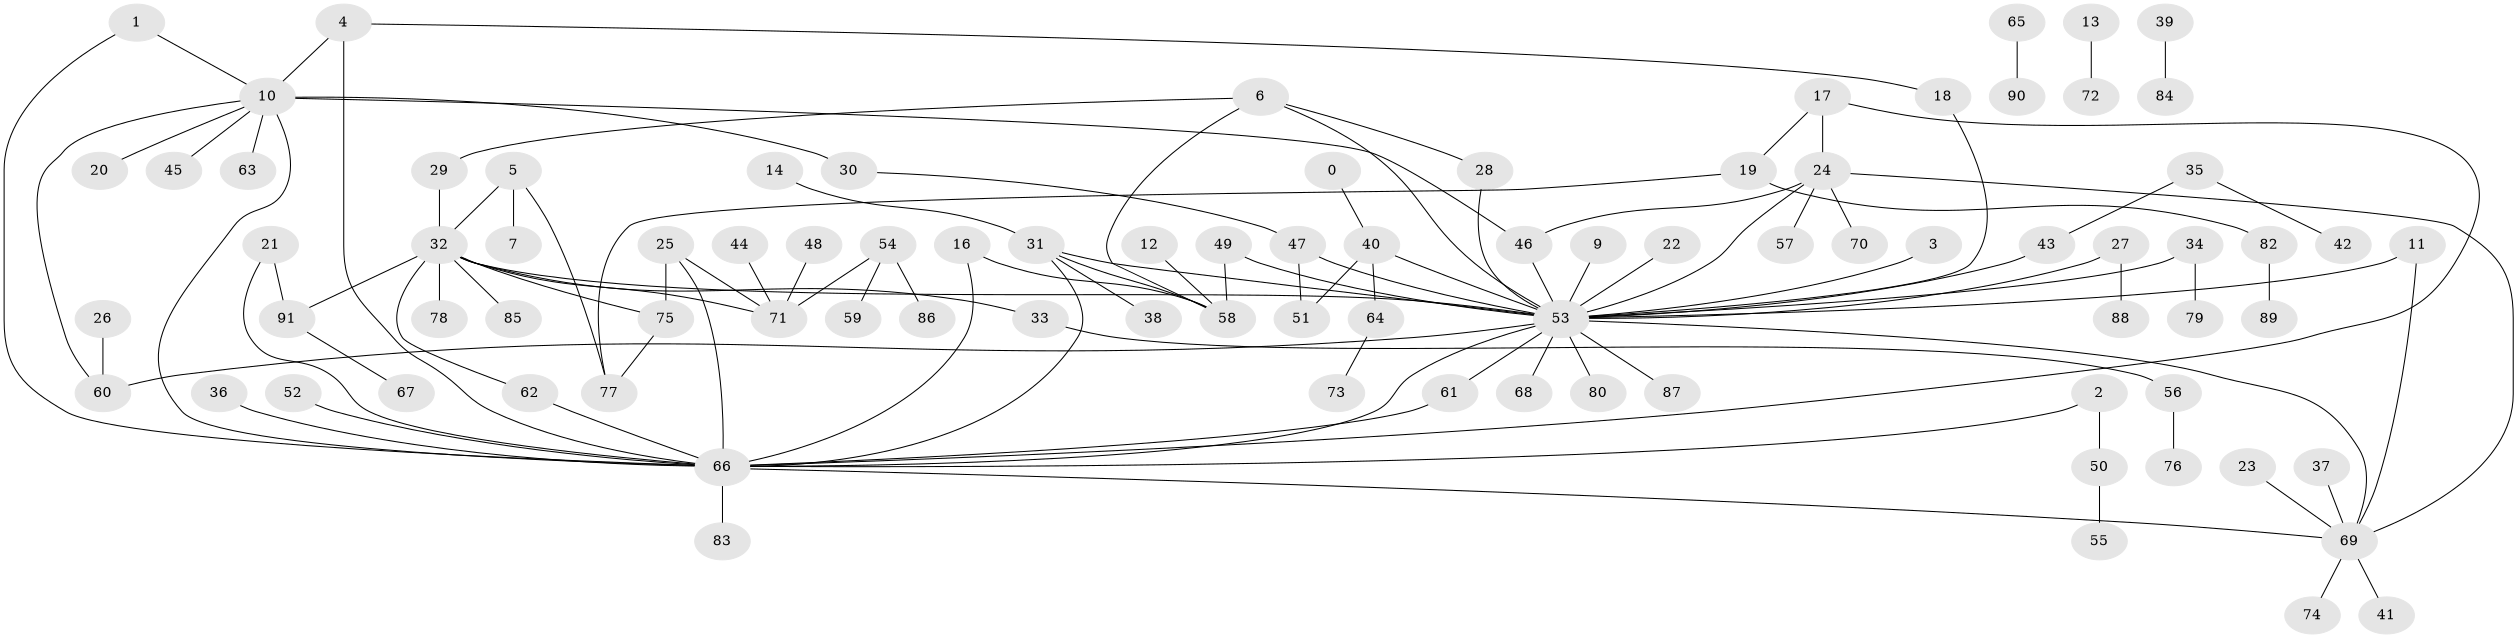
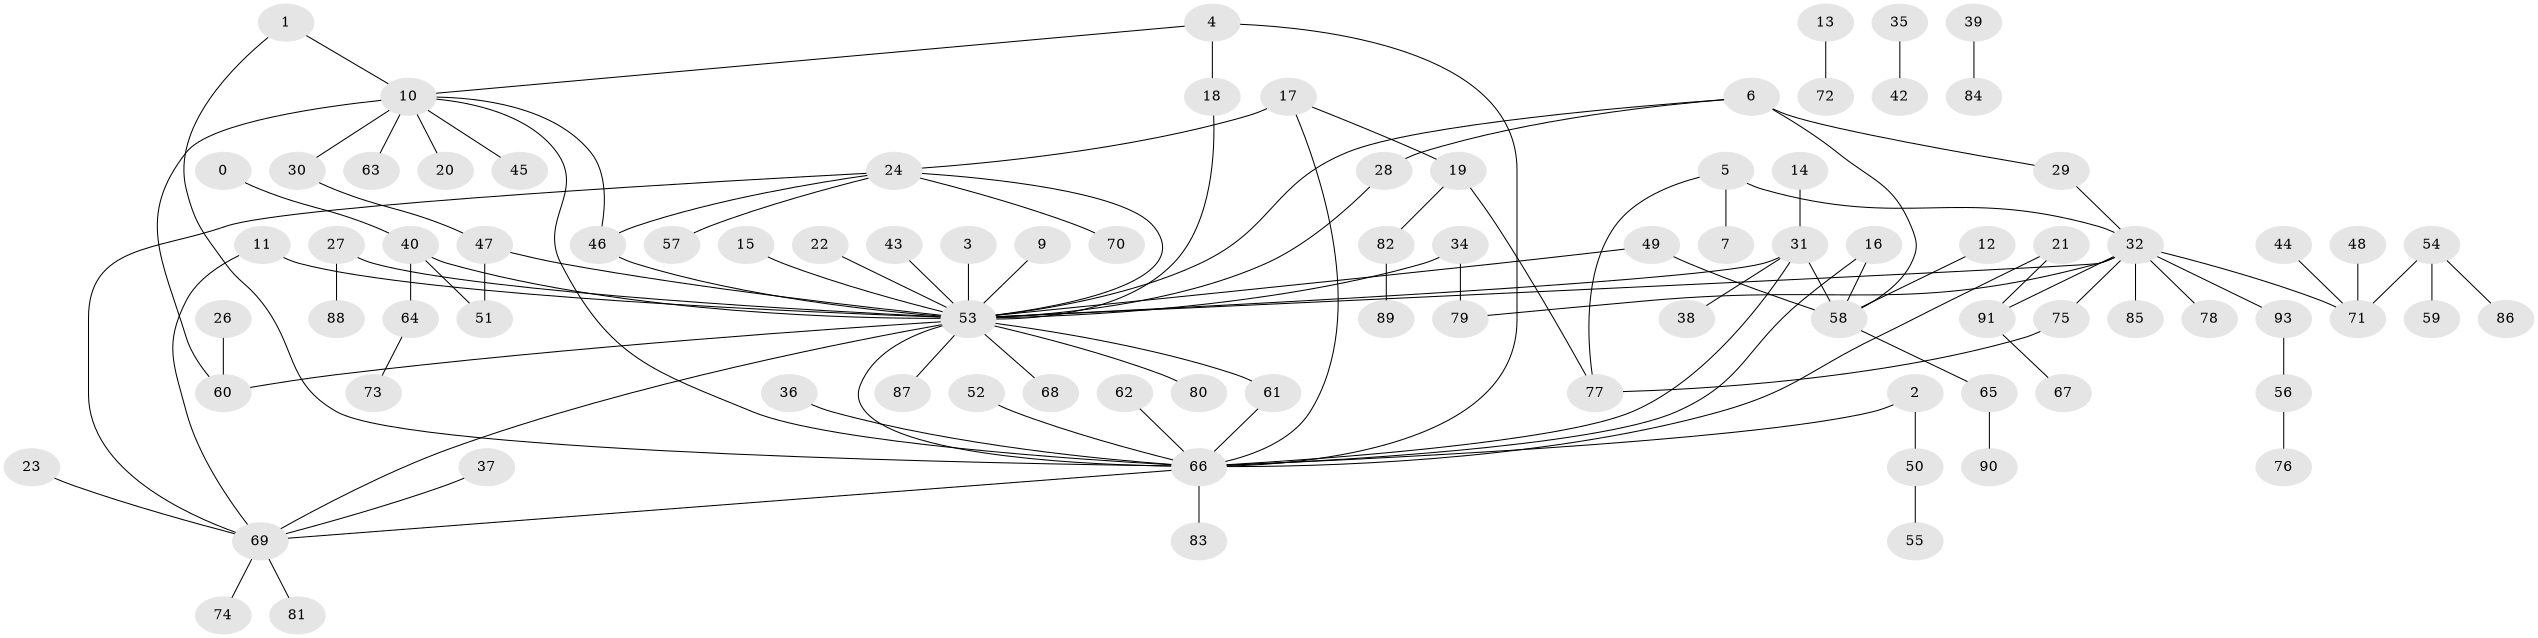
edge "35" -- "43": removed
node "25": removed
node "15": added
node "33": label "33" -> "93"
edge "32" -- "62": now "32" -- "79"
edge "58" -- "65": added
node "41": label "41" -> "81"
